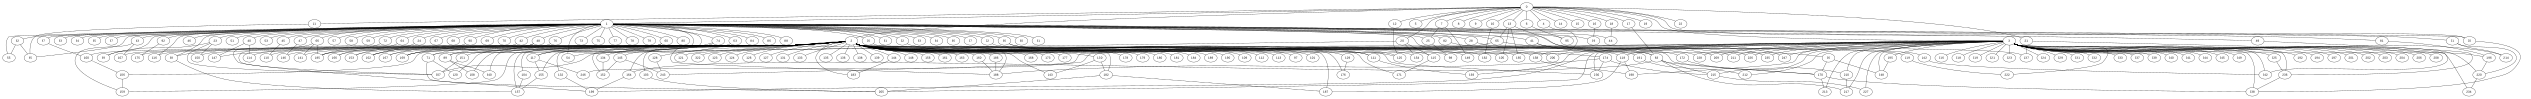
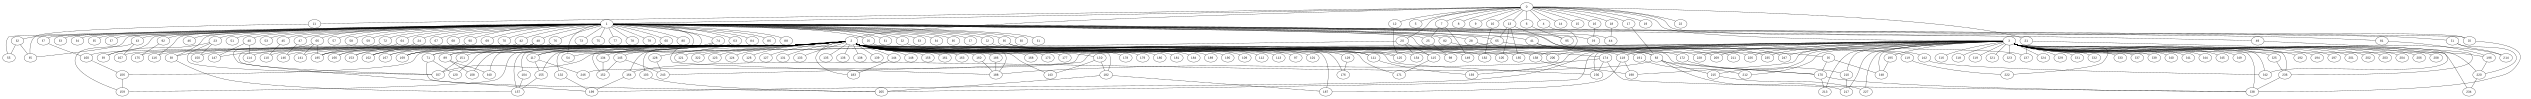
edge "3" -- "211": removed
edge "174" -- "215": now "174" -- "238"
